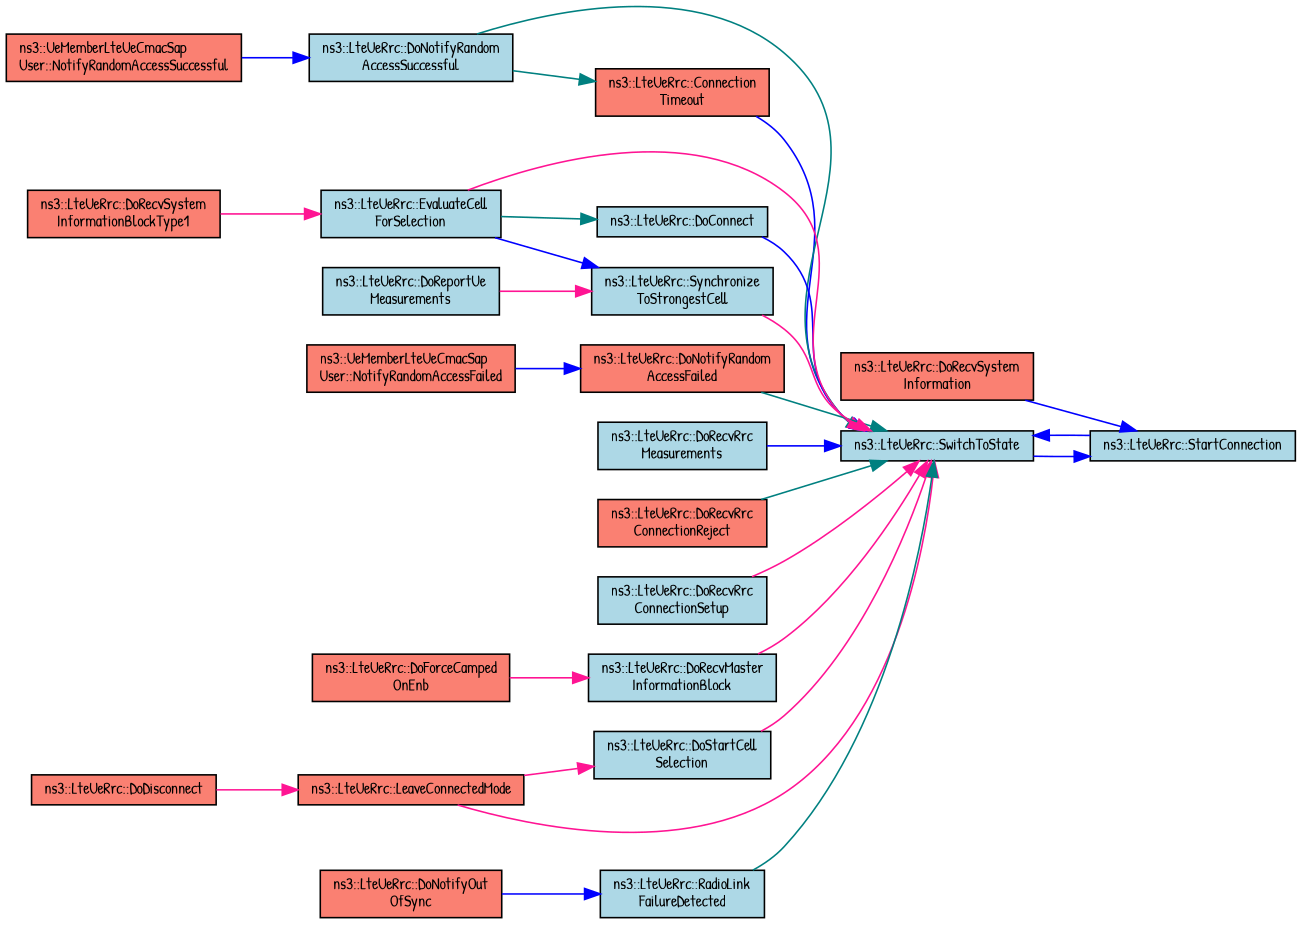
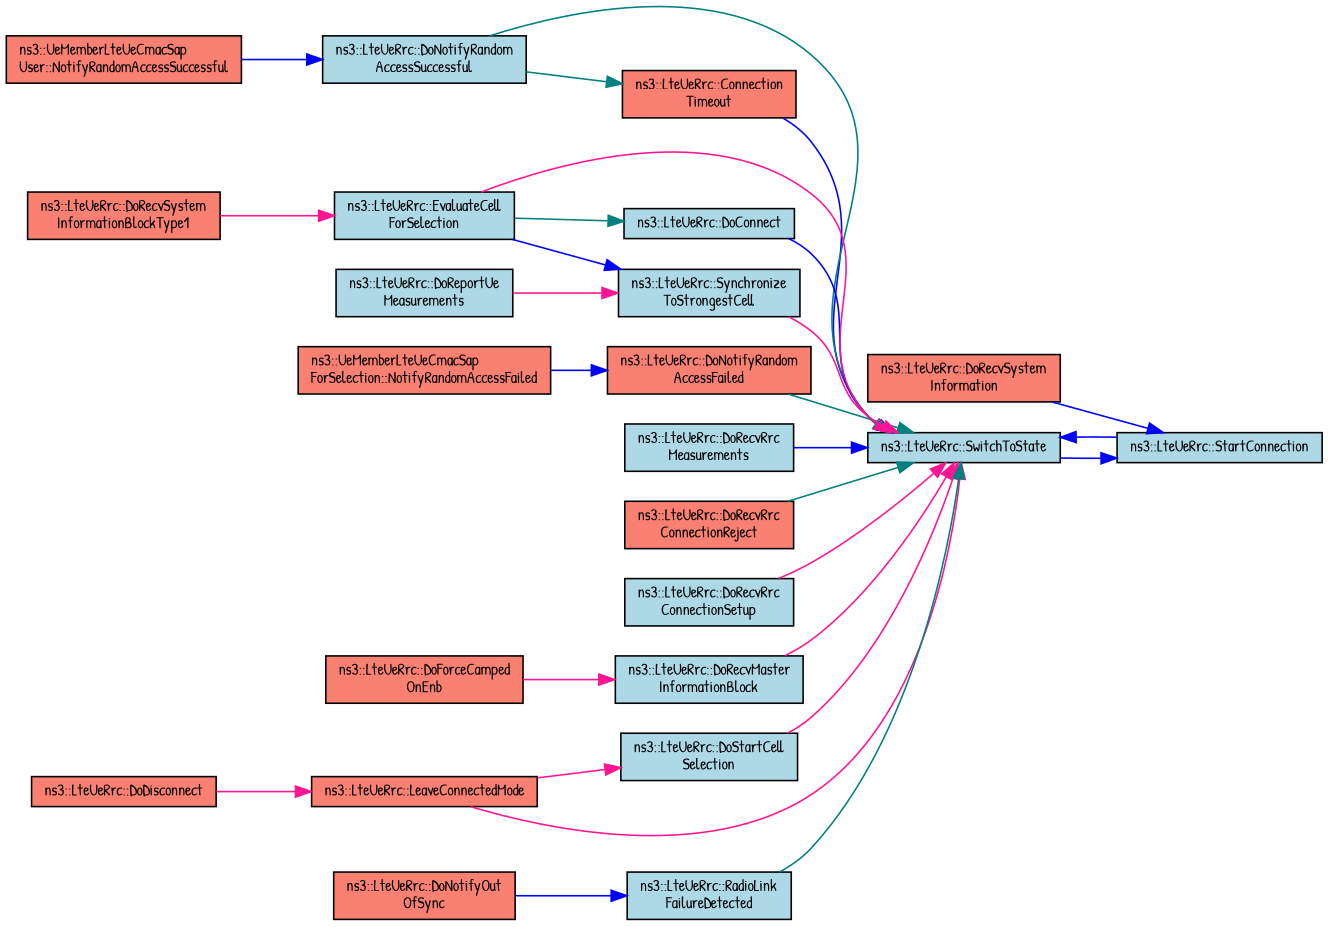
node "ns3::UeMemberLteUeCmacSap User::NotifyRandomAccessFailed": label "ns3::UeMemberLteUeCmacSap User::NotifyRandomAccessFailed" -> "ns3::UeMemberLteUeCmacSap ForSelection::NotifyRandomAccessFailed"
